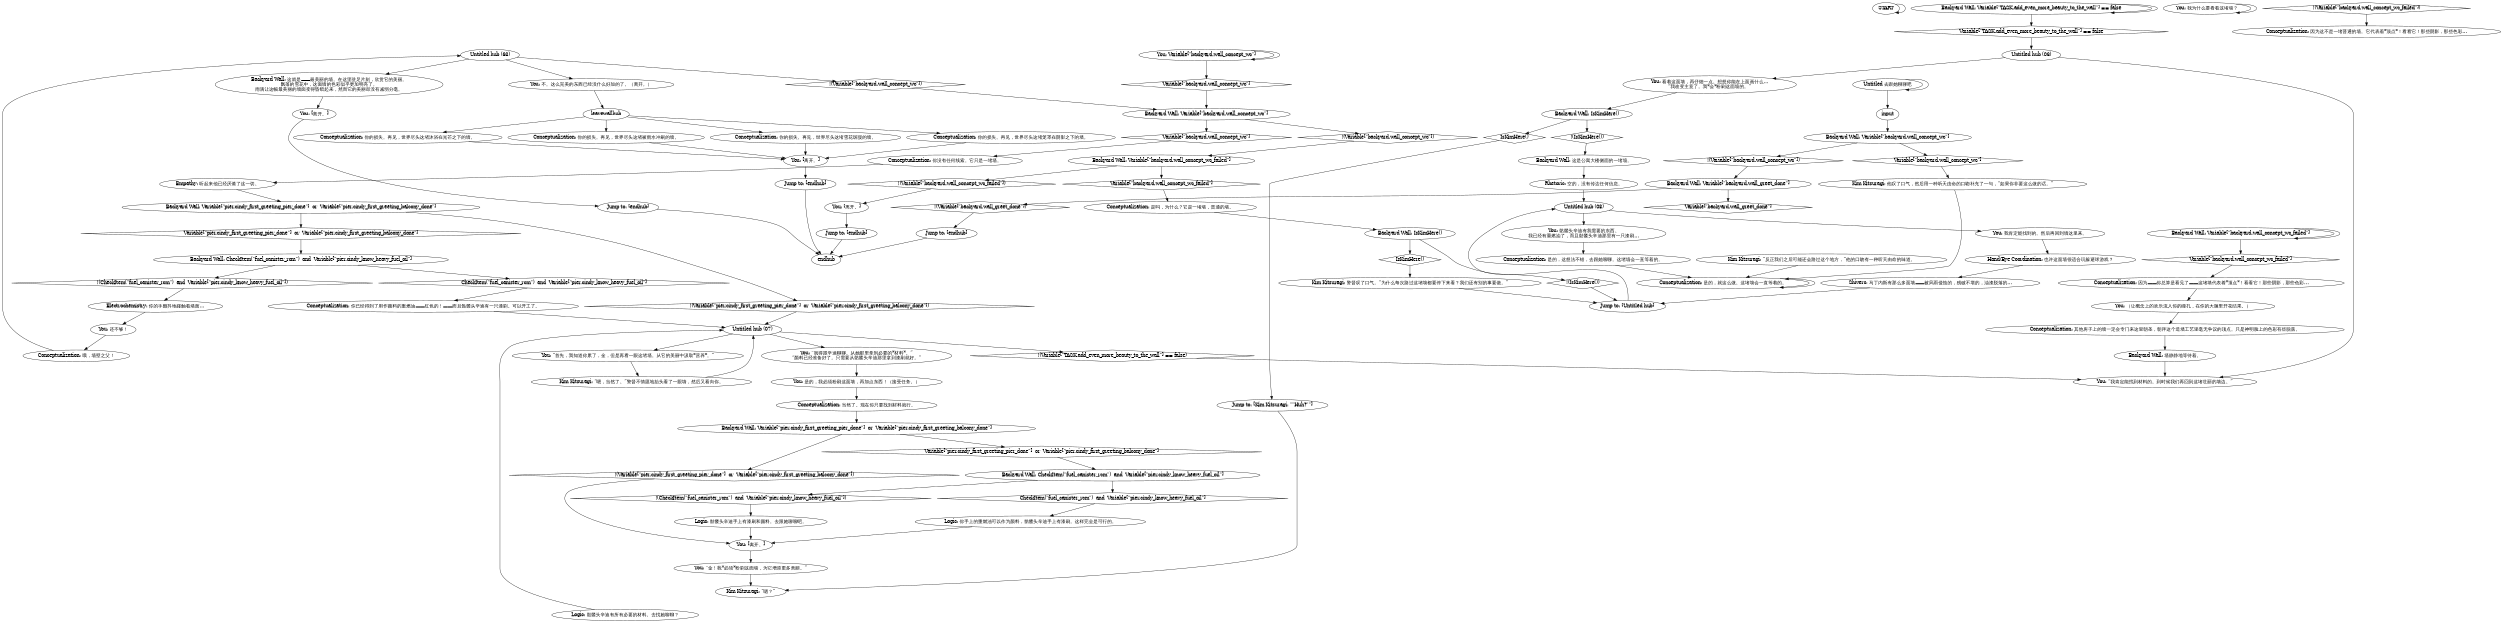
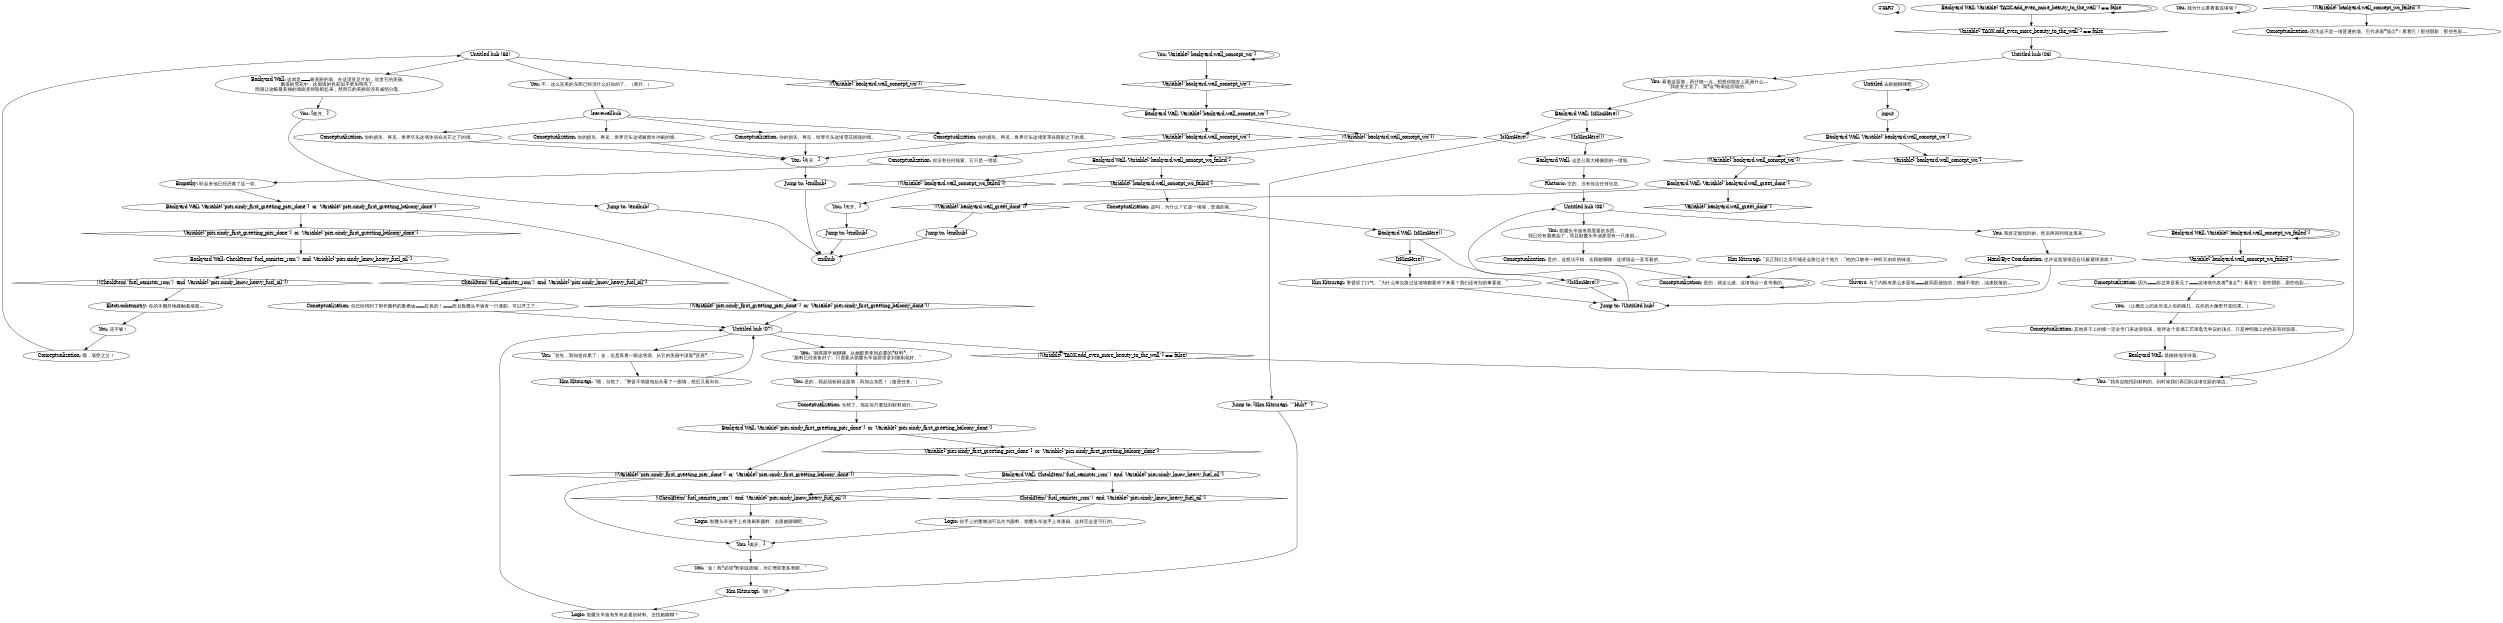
node "Kim Kitsuragi: 他叹了口气，然后用一种听天由命的口吻补充了一句，“如果你非要这么做的话。”": removed
edge "Shivers: 马丁内斯有那么多面墙——被风雨侵蚀的，残破不堪的，油漆脱落的…" -> "Jump to: [Untitled hub]": now "Hand/Eye Coordination: 也许这面墙很适合玩躲避球游戏？" -> "Jump to: [Untitled hub]"
edge "Kim Kitsuragi: “嗯？”" -> "Logic: 骷髅头辛迪有所有必要的材料。去找她聊聊？": added
